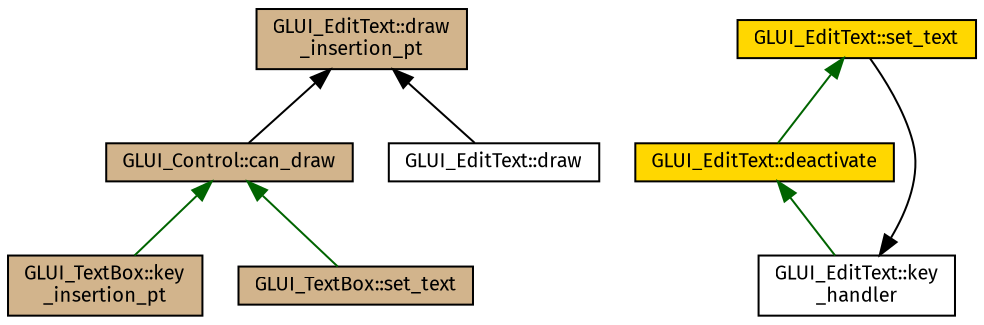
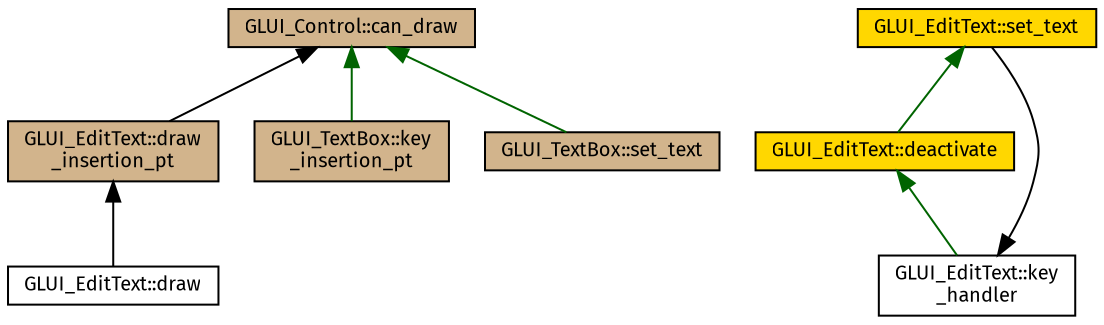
edge "GLUI_Control::can_draw" -> "GLUI_EditText::draw _insertion_pt": reversed
